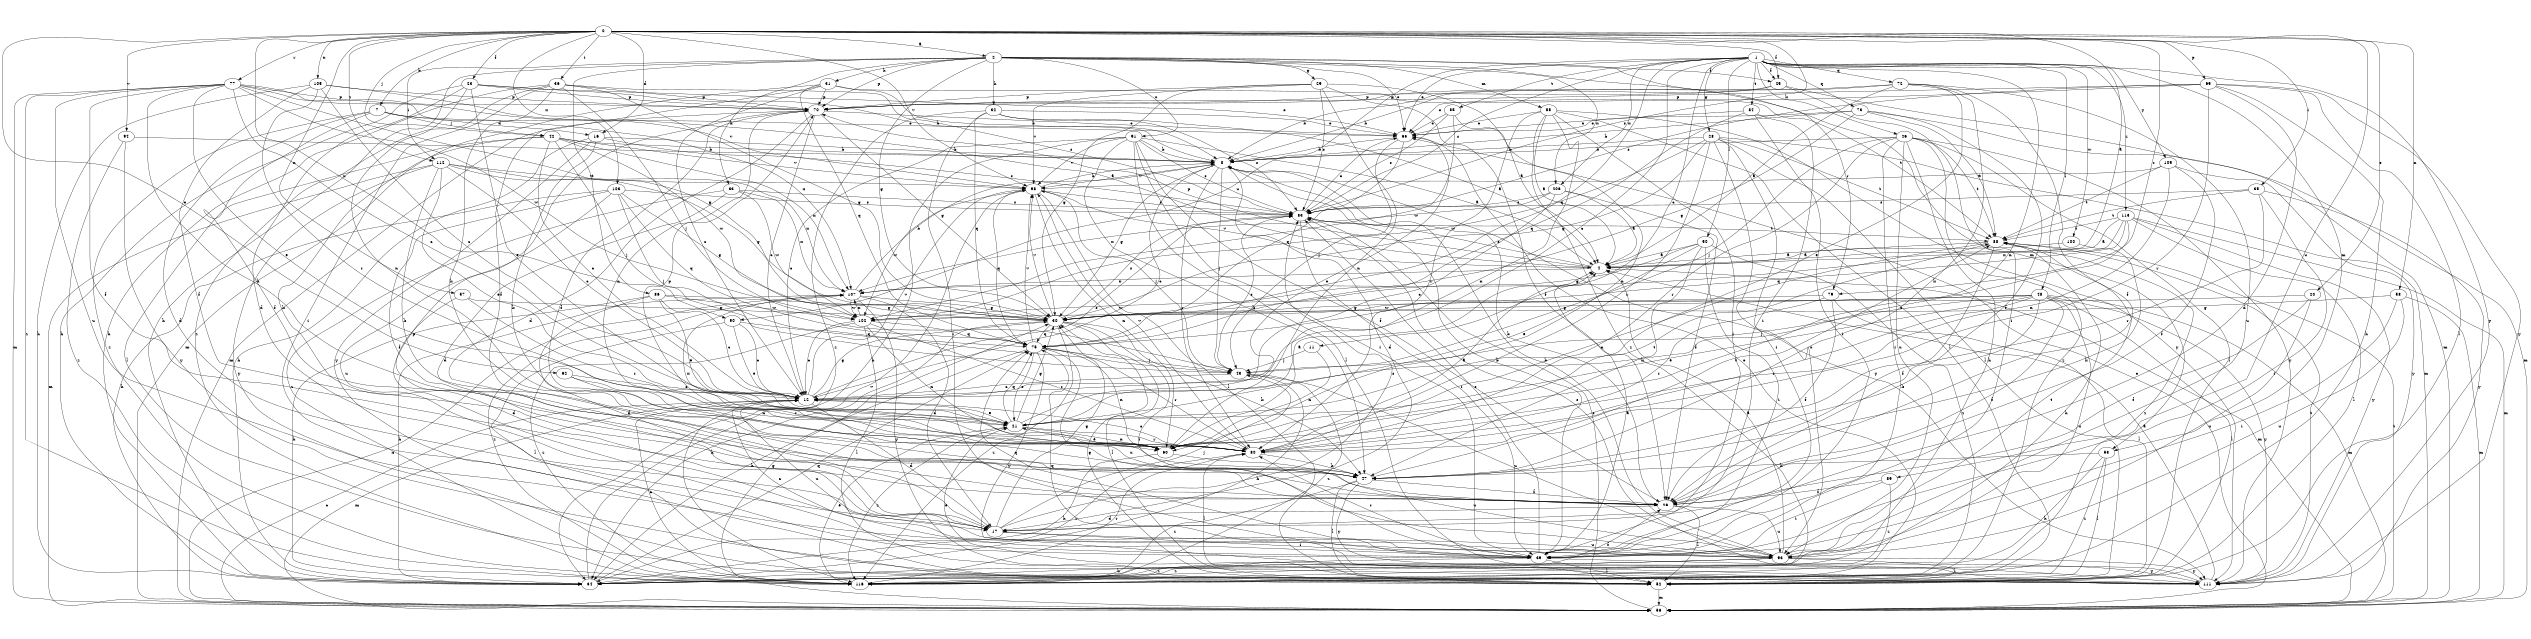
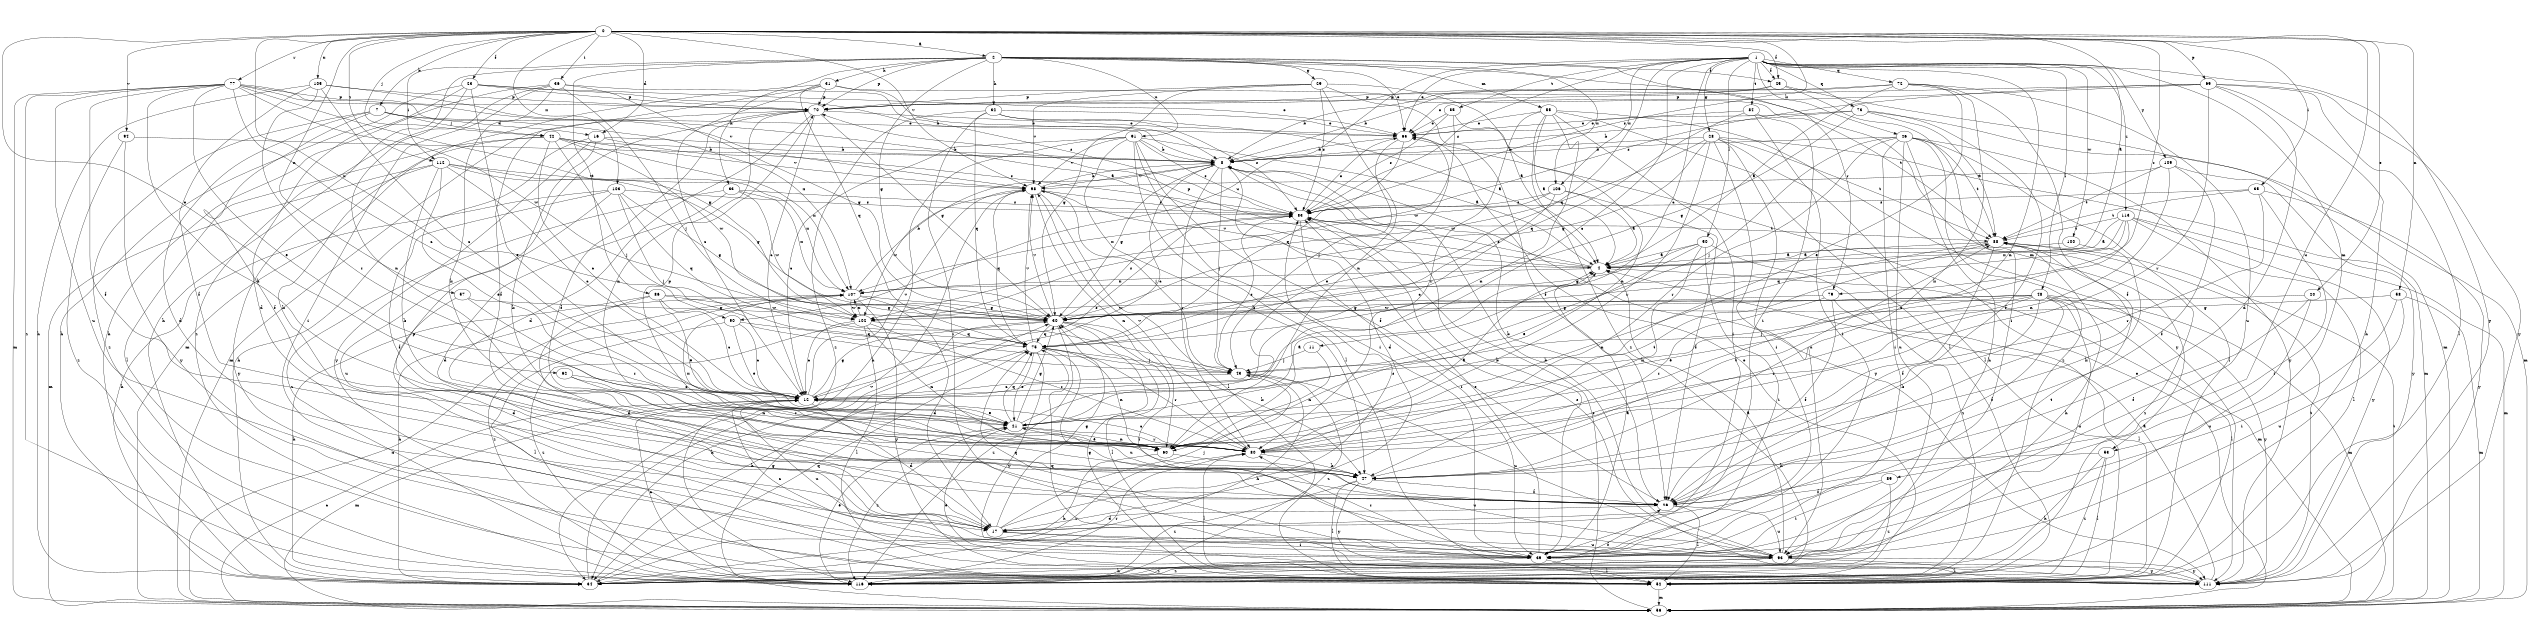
edge "36" -> "70": removed, label "p"
node "206": label "206" -> "106"
